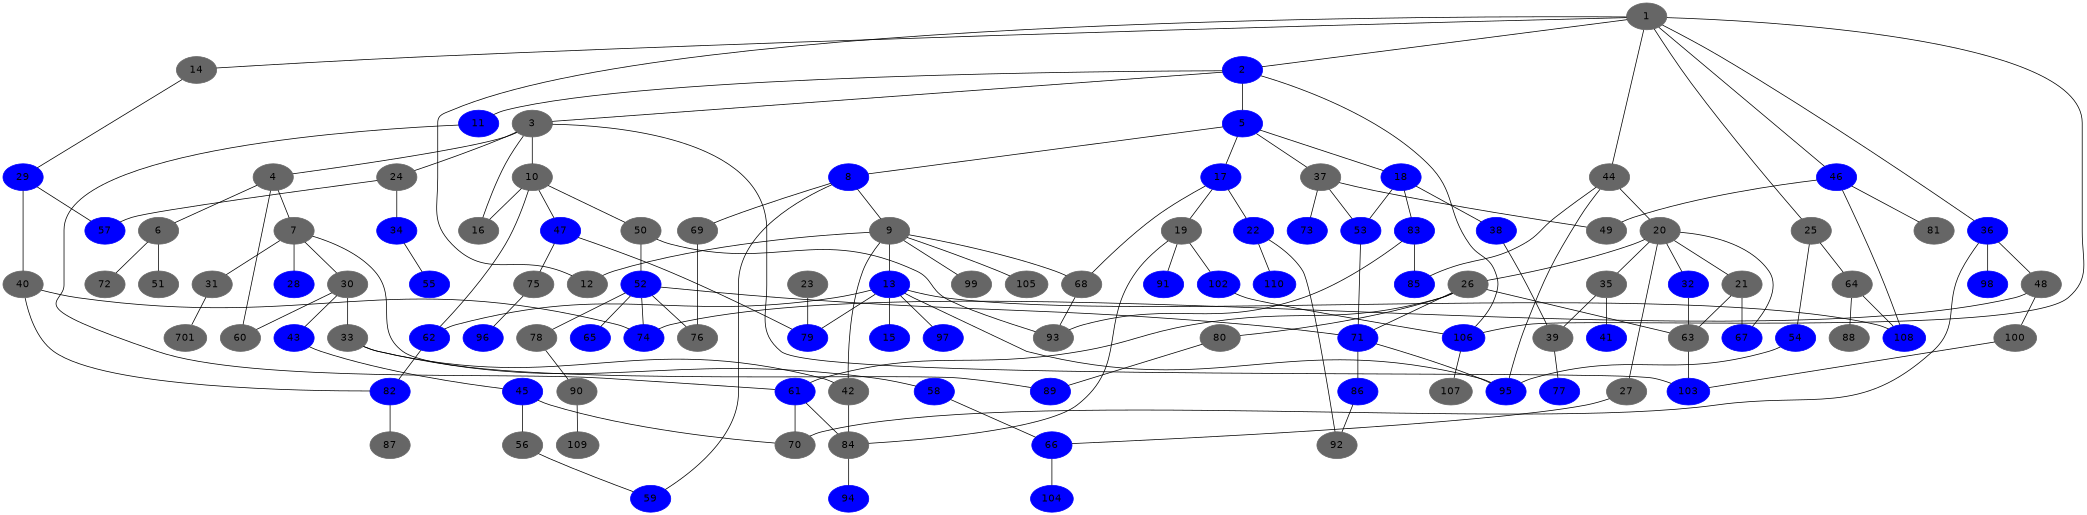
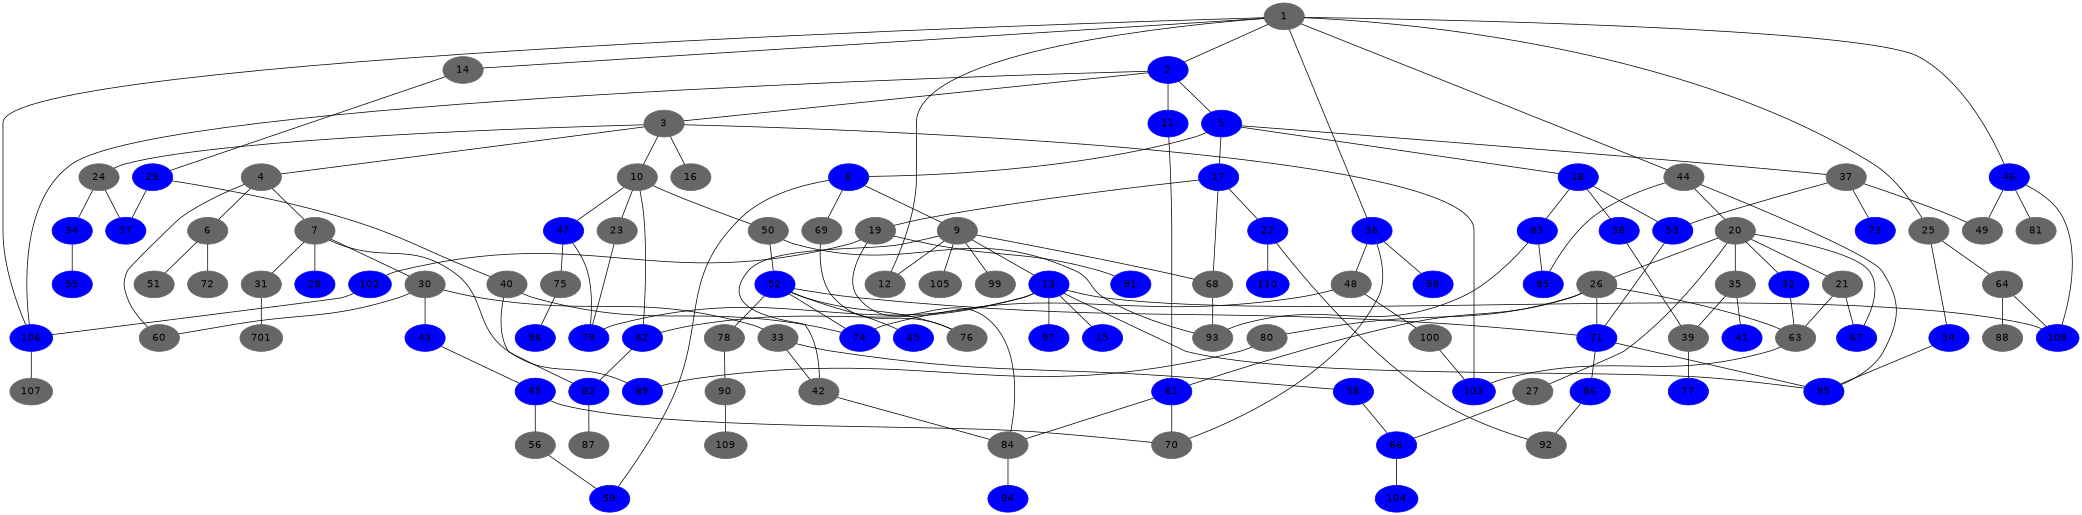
edge "10" -- "16": now "10" -- "23"
